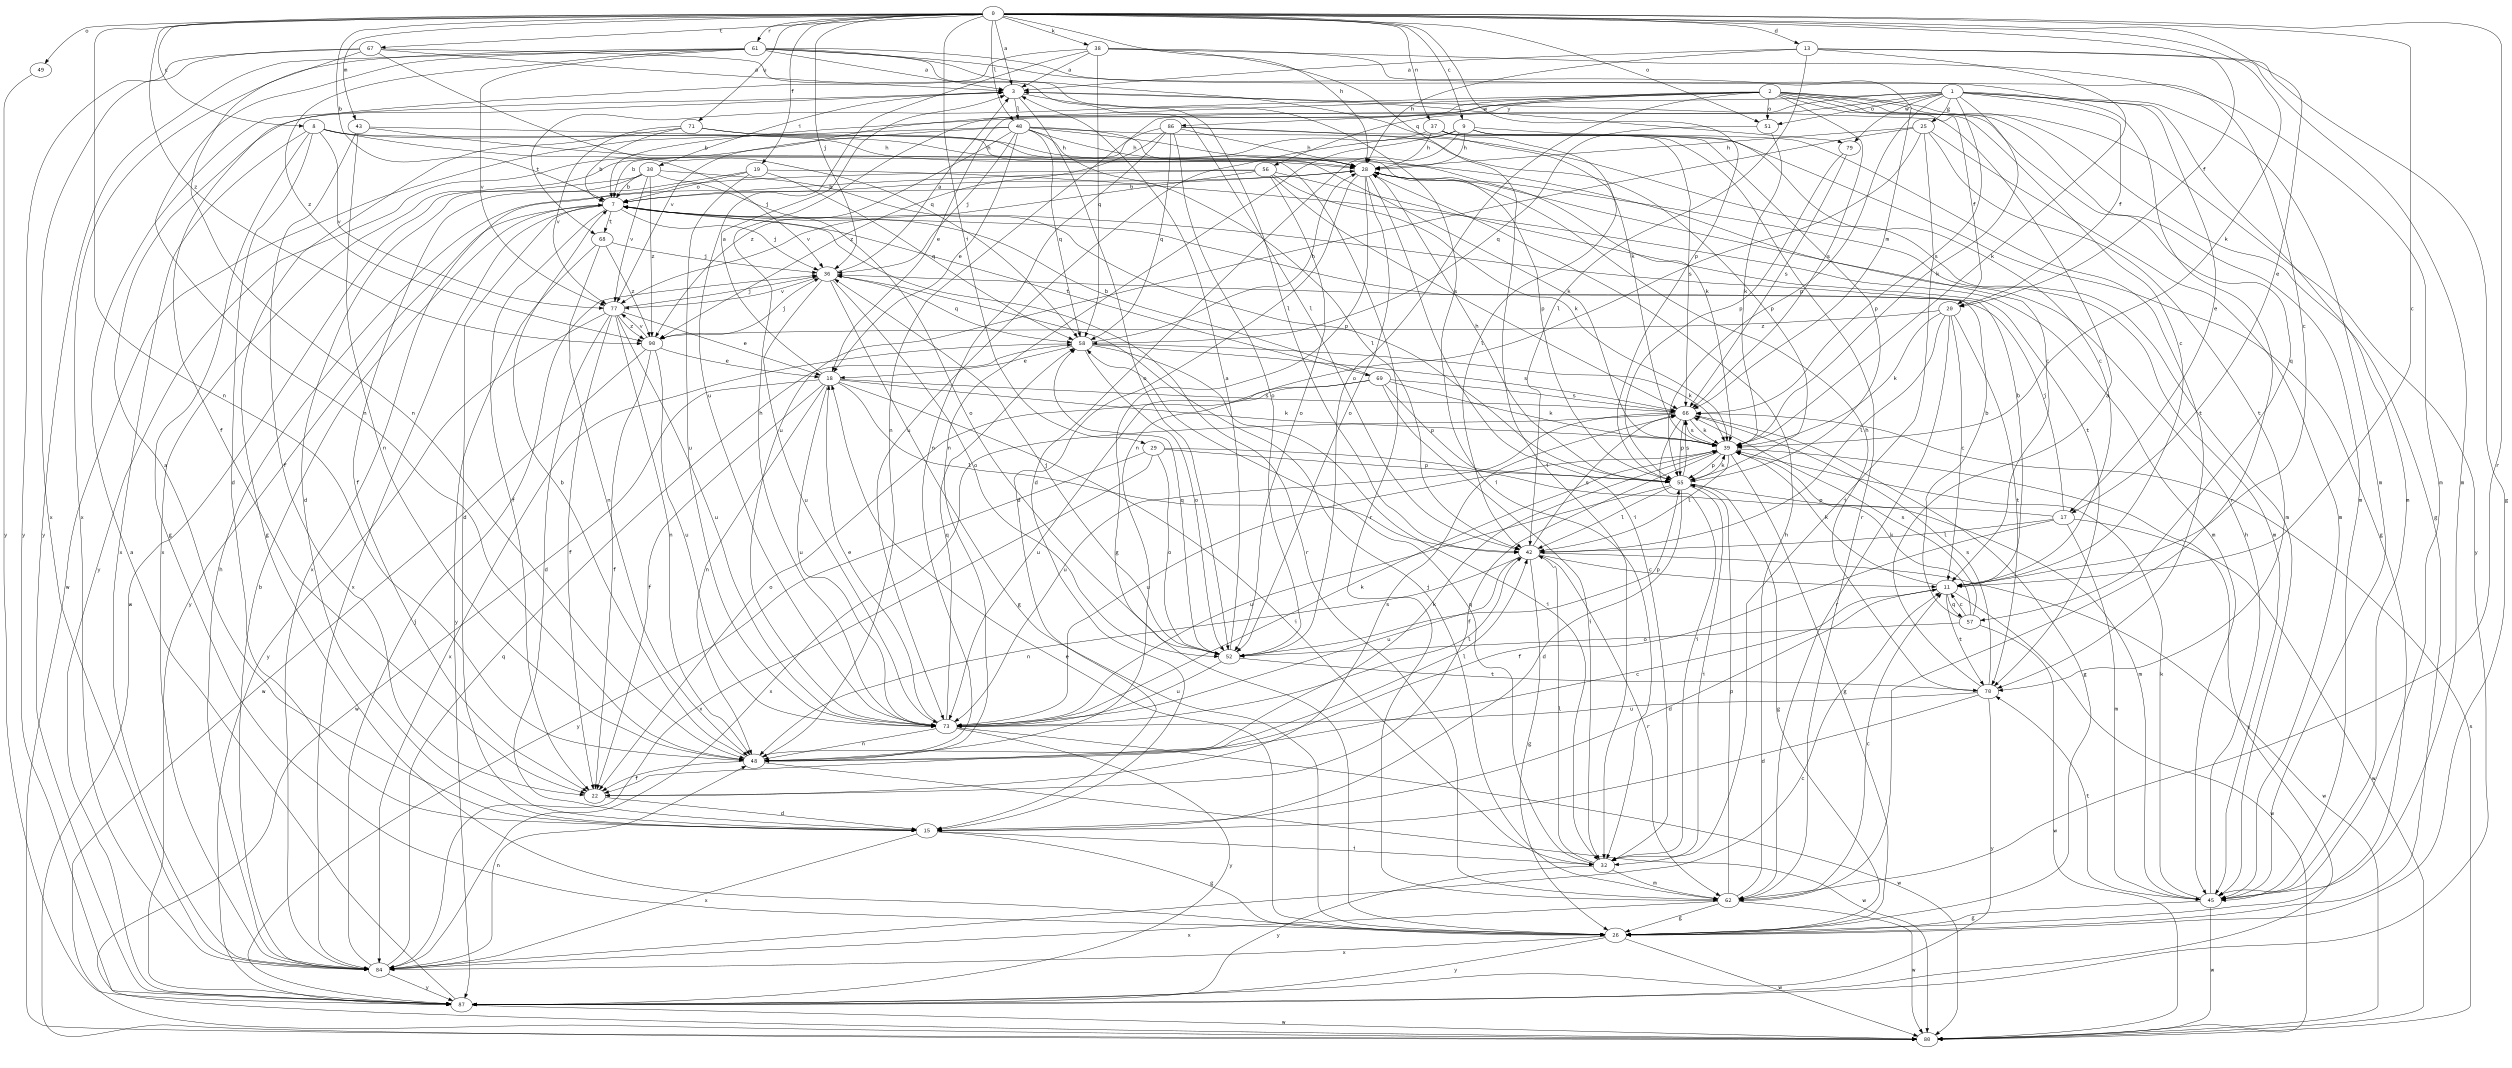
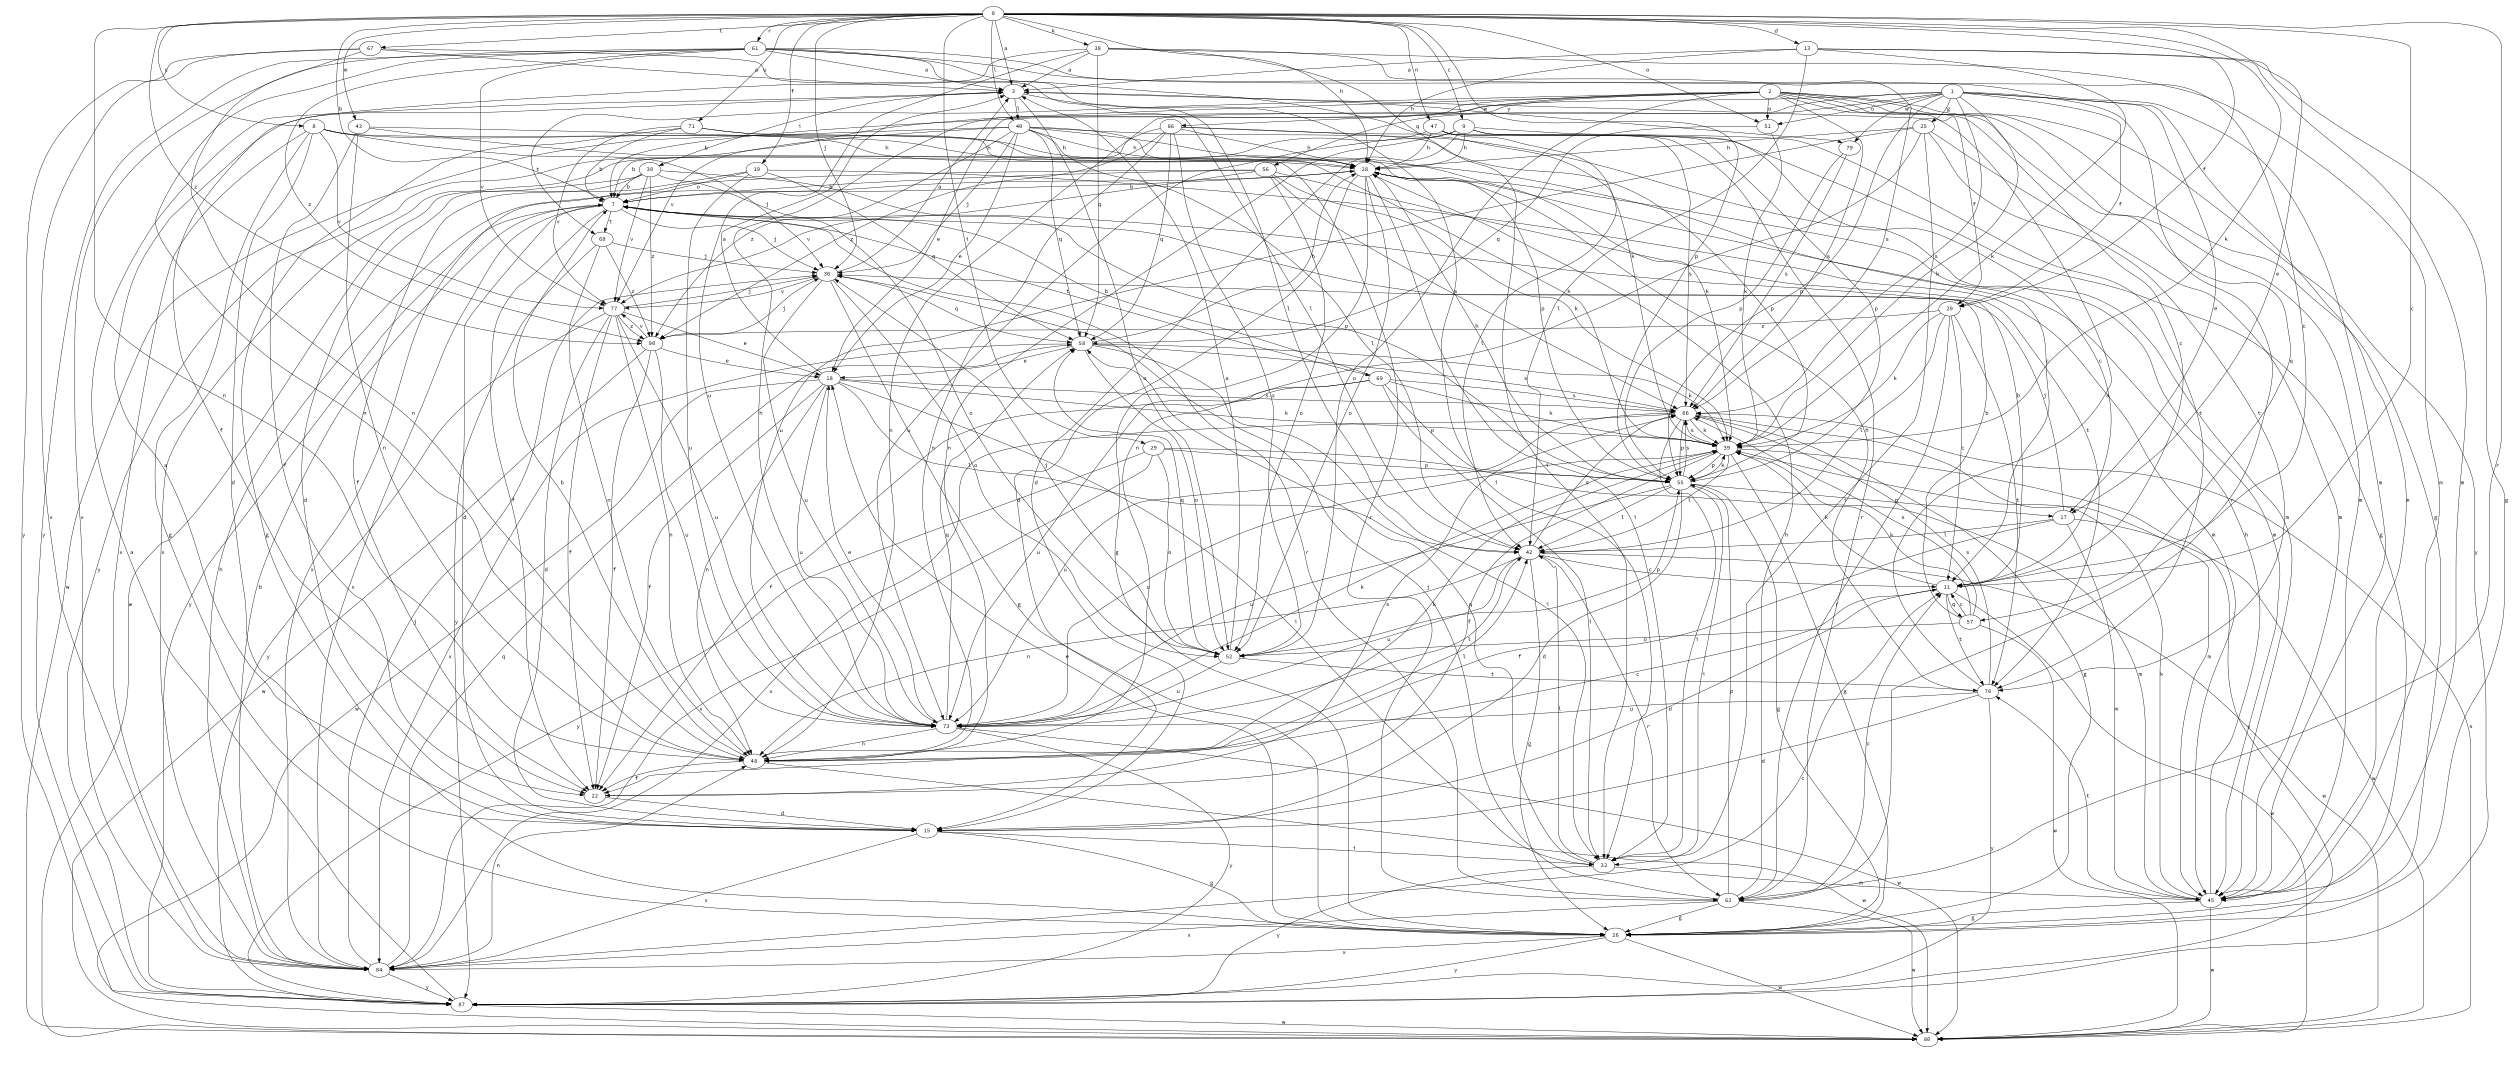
node "49": removed
node "37": label "37" -> "47"
edge "67" -> "58": removed, label "q"
edge "61" -> "66": label "m" -> "s"
edge "17" -> "55": reversed
edge "66" -> "45": added, label "m"
edge "69" -> "22": label "o" -> "f"
edge "32" -> "62": now "32" -> "45"
